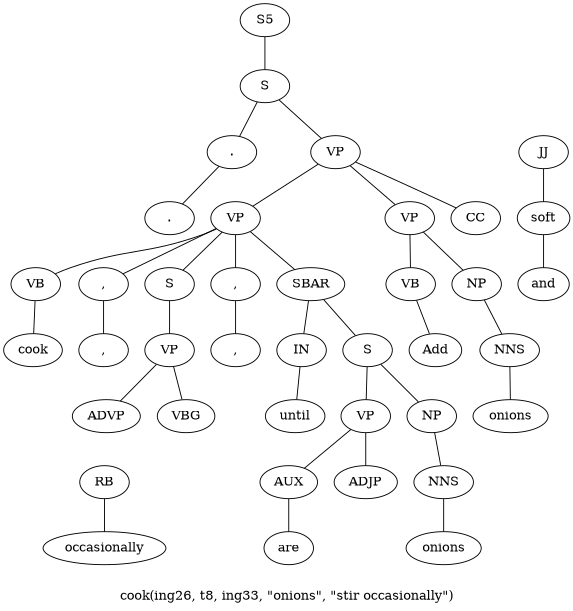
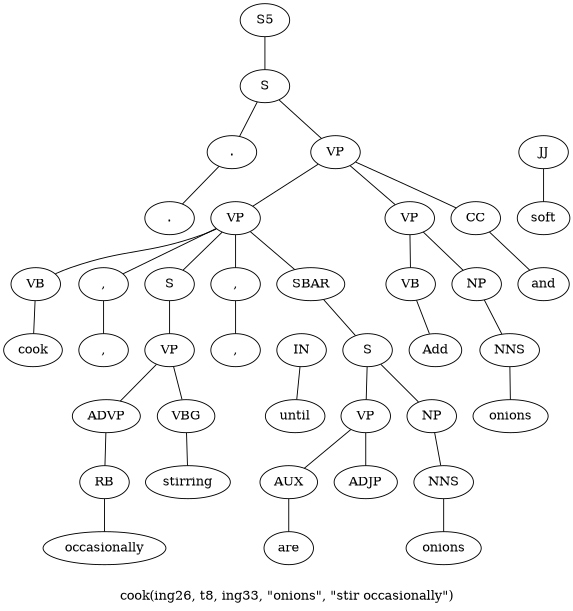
edge "soft" -- "and": now "CC" -- "and"
edge "SBAR" -- "IN": removed
edge "ADVP" -- "RB": added
node "stirring": added
